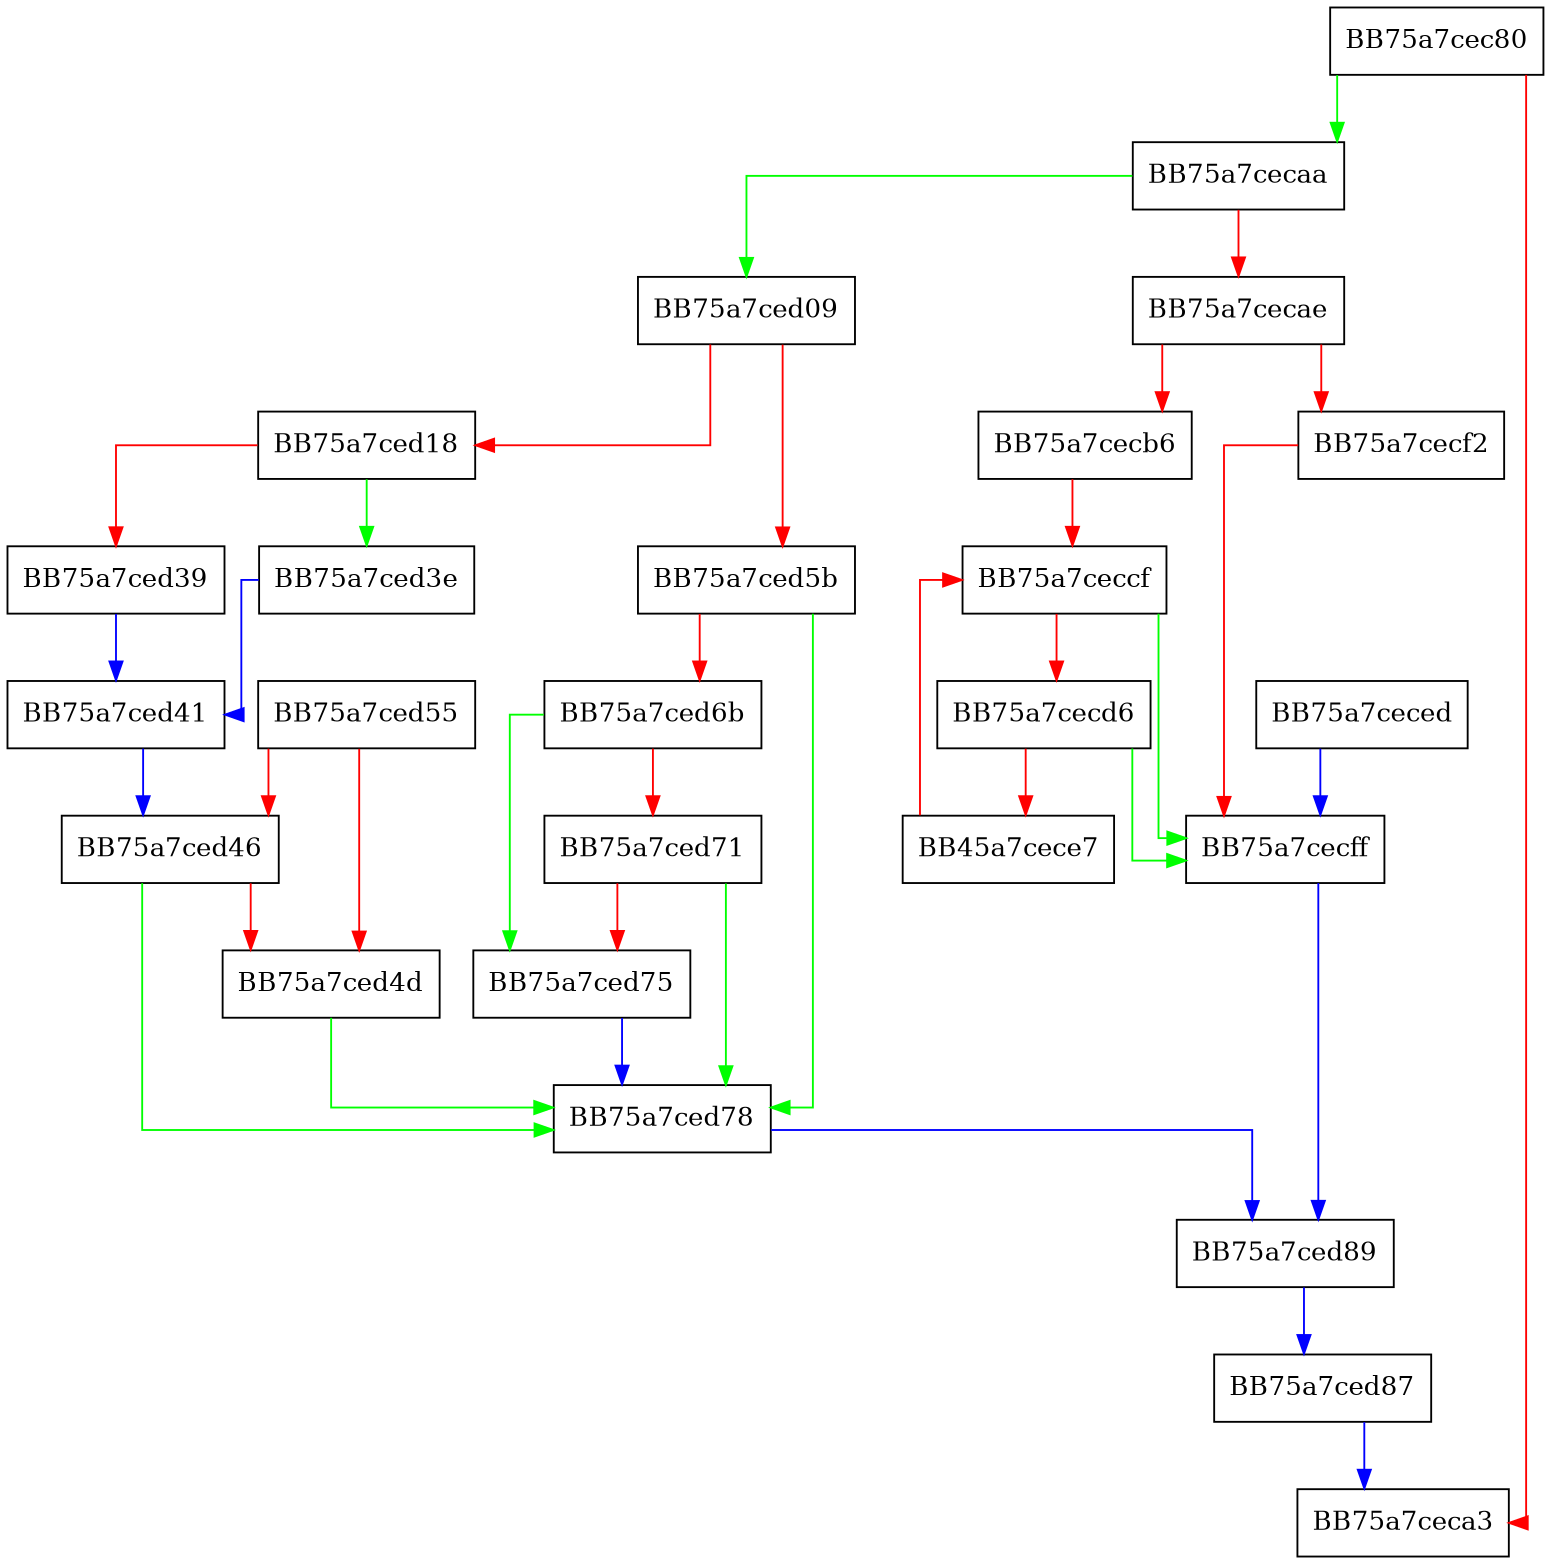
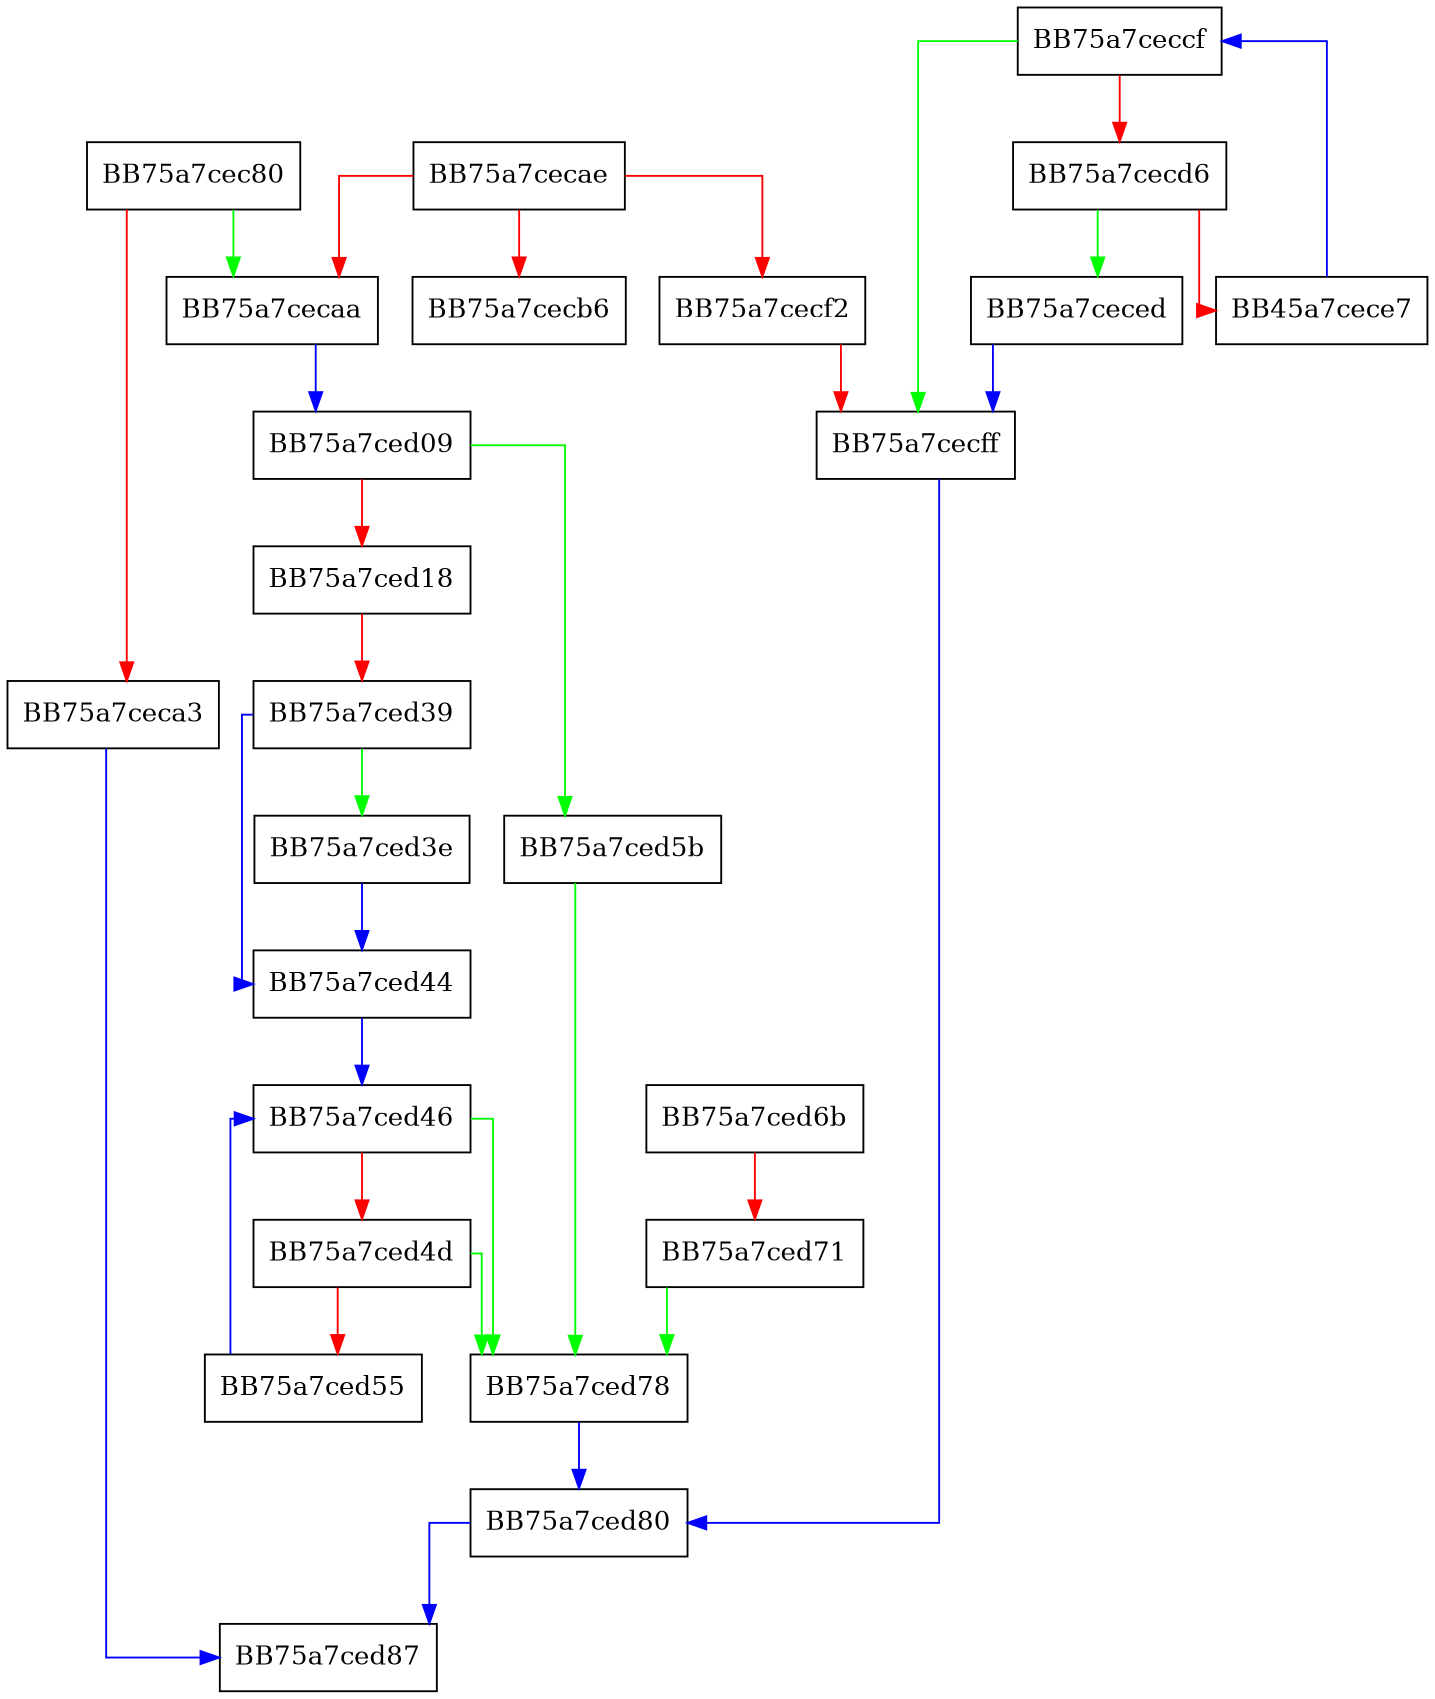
edge "BB75a7cecaa" -> "BB75a7ced09": color green -> blue
edge "BB75a7cecaa" -> "BB75a7cecae": reversed
edge "BB75a7ced09" -> "BB75a7ced5b": color red -> green
edge "BB75a7ced18" -> "BB75a7ced3e": now "BB75a7ced39" -> "BB75a7ced3e"
edge "BB75a7cecb6" -> "BB75a7ceccf": removed
edge "BB75a7ced5b" -> "BB75a7ced6b": removed
edge "BB45a7cece7" -> "BB75a7ceccf": color red -> blue
node "BB75a7ced41": label "BB75a7ced41" -> "BB75a7ced44"
edge "BB75a7ced55" -> "BB75a7ced46": color red -> blue
edge "BB75a7cecd6" -> "BB75a7cecff": now "BB75a7cecd6" -> "BB75a7ceced"
edge "BB75a7ced55" -> "BB75a7ced4d": reversed
node "BB75a7ced75": removed
node "BB75a7ced89": label "BB75a7ced89" -> "BB75a7ced80"
edge "BB75a7ced87" -> "BB75a7ceca3": reversed
